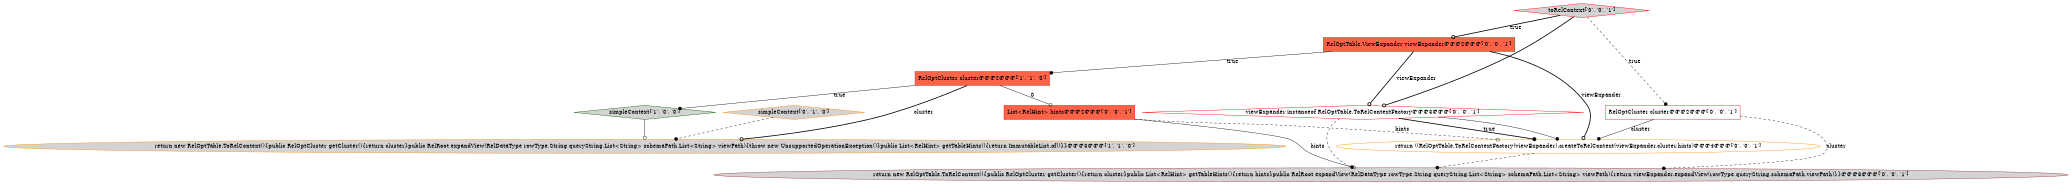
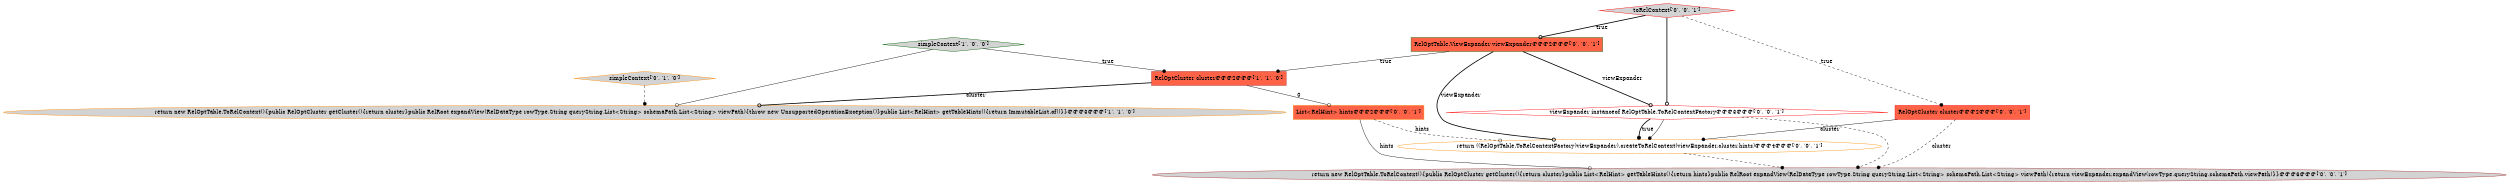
edge "RelOptCluster cluster@@@2@@@['1', '1', '0']" -> "simpleContext['1', '0', '0']": reversed
node "List<RelHint> hints@@@2@@@['0', '0', '1']": color red -> darkorange
node "RelOptCluster cluster@@@2@@@['0', '0', '1']": fillcolor white -> tomato
